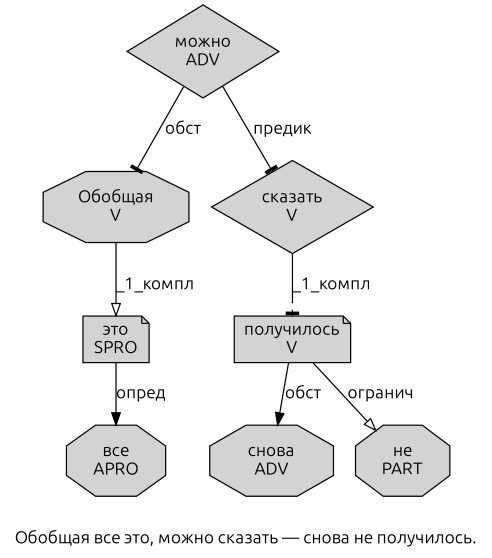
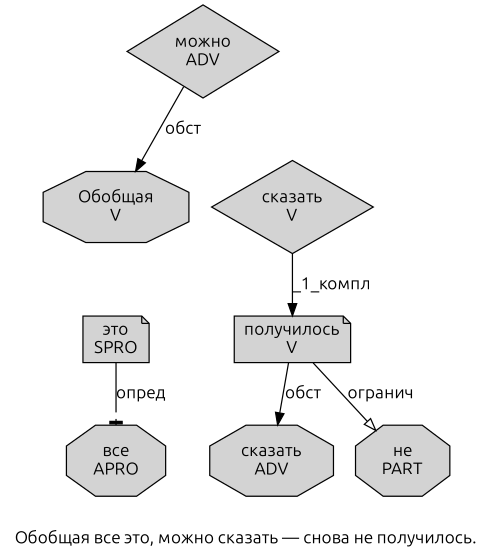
edge "можно ADV" -> "Обобщая V": arrowhead tee -> normal
edge "можно ADV" -> "сказать V": removed, label "предик"
edge "Обобщая V" -> "это SPRO": removed, label "_1_компл"
edge "сказать V" -> "получилось V": arrowhead tee -> normal
edge "это SPRO" -> "все APRO": arrowhead normal -> tee
node "снова ADV": label "снова ADV" -> "сказать ADV"
